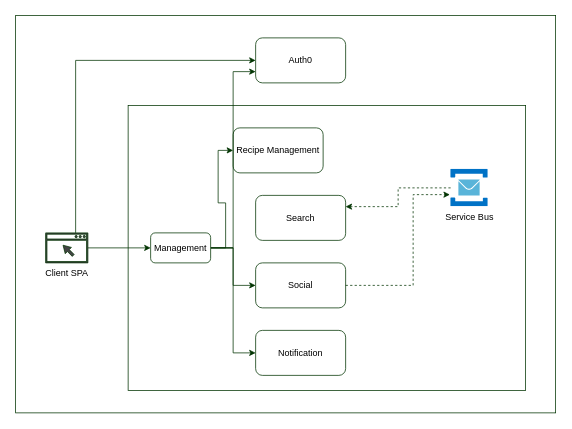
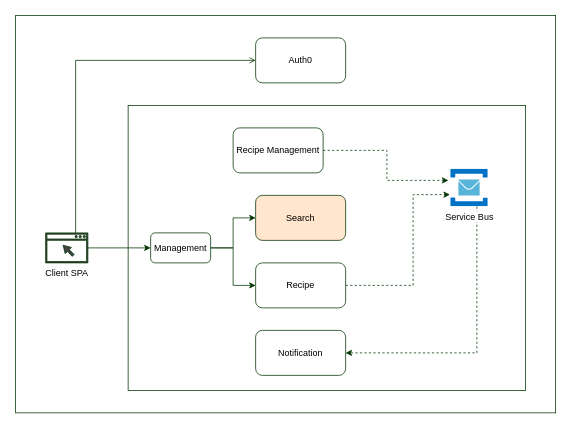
edge "Client SPA" -> "Auth0": arrowhead classic -> open
edge "Management" -> "Auth0": removed
edge "Recipe Management" -> "Service Bus": added
edge "Service Bus" -> "Search": removed
edge "Management" -> "Search": added
node "Search": fillcolor #ffffff -> #ffe6cc
edge "Management" -> "Recipe Management": removed
node "Social": label "Social" -> "Recipe"
edge "Management" -> "Notification": removed
edge "Service Bus" -> "Notification": added
